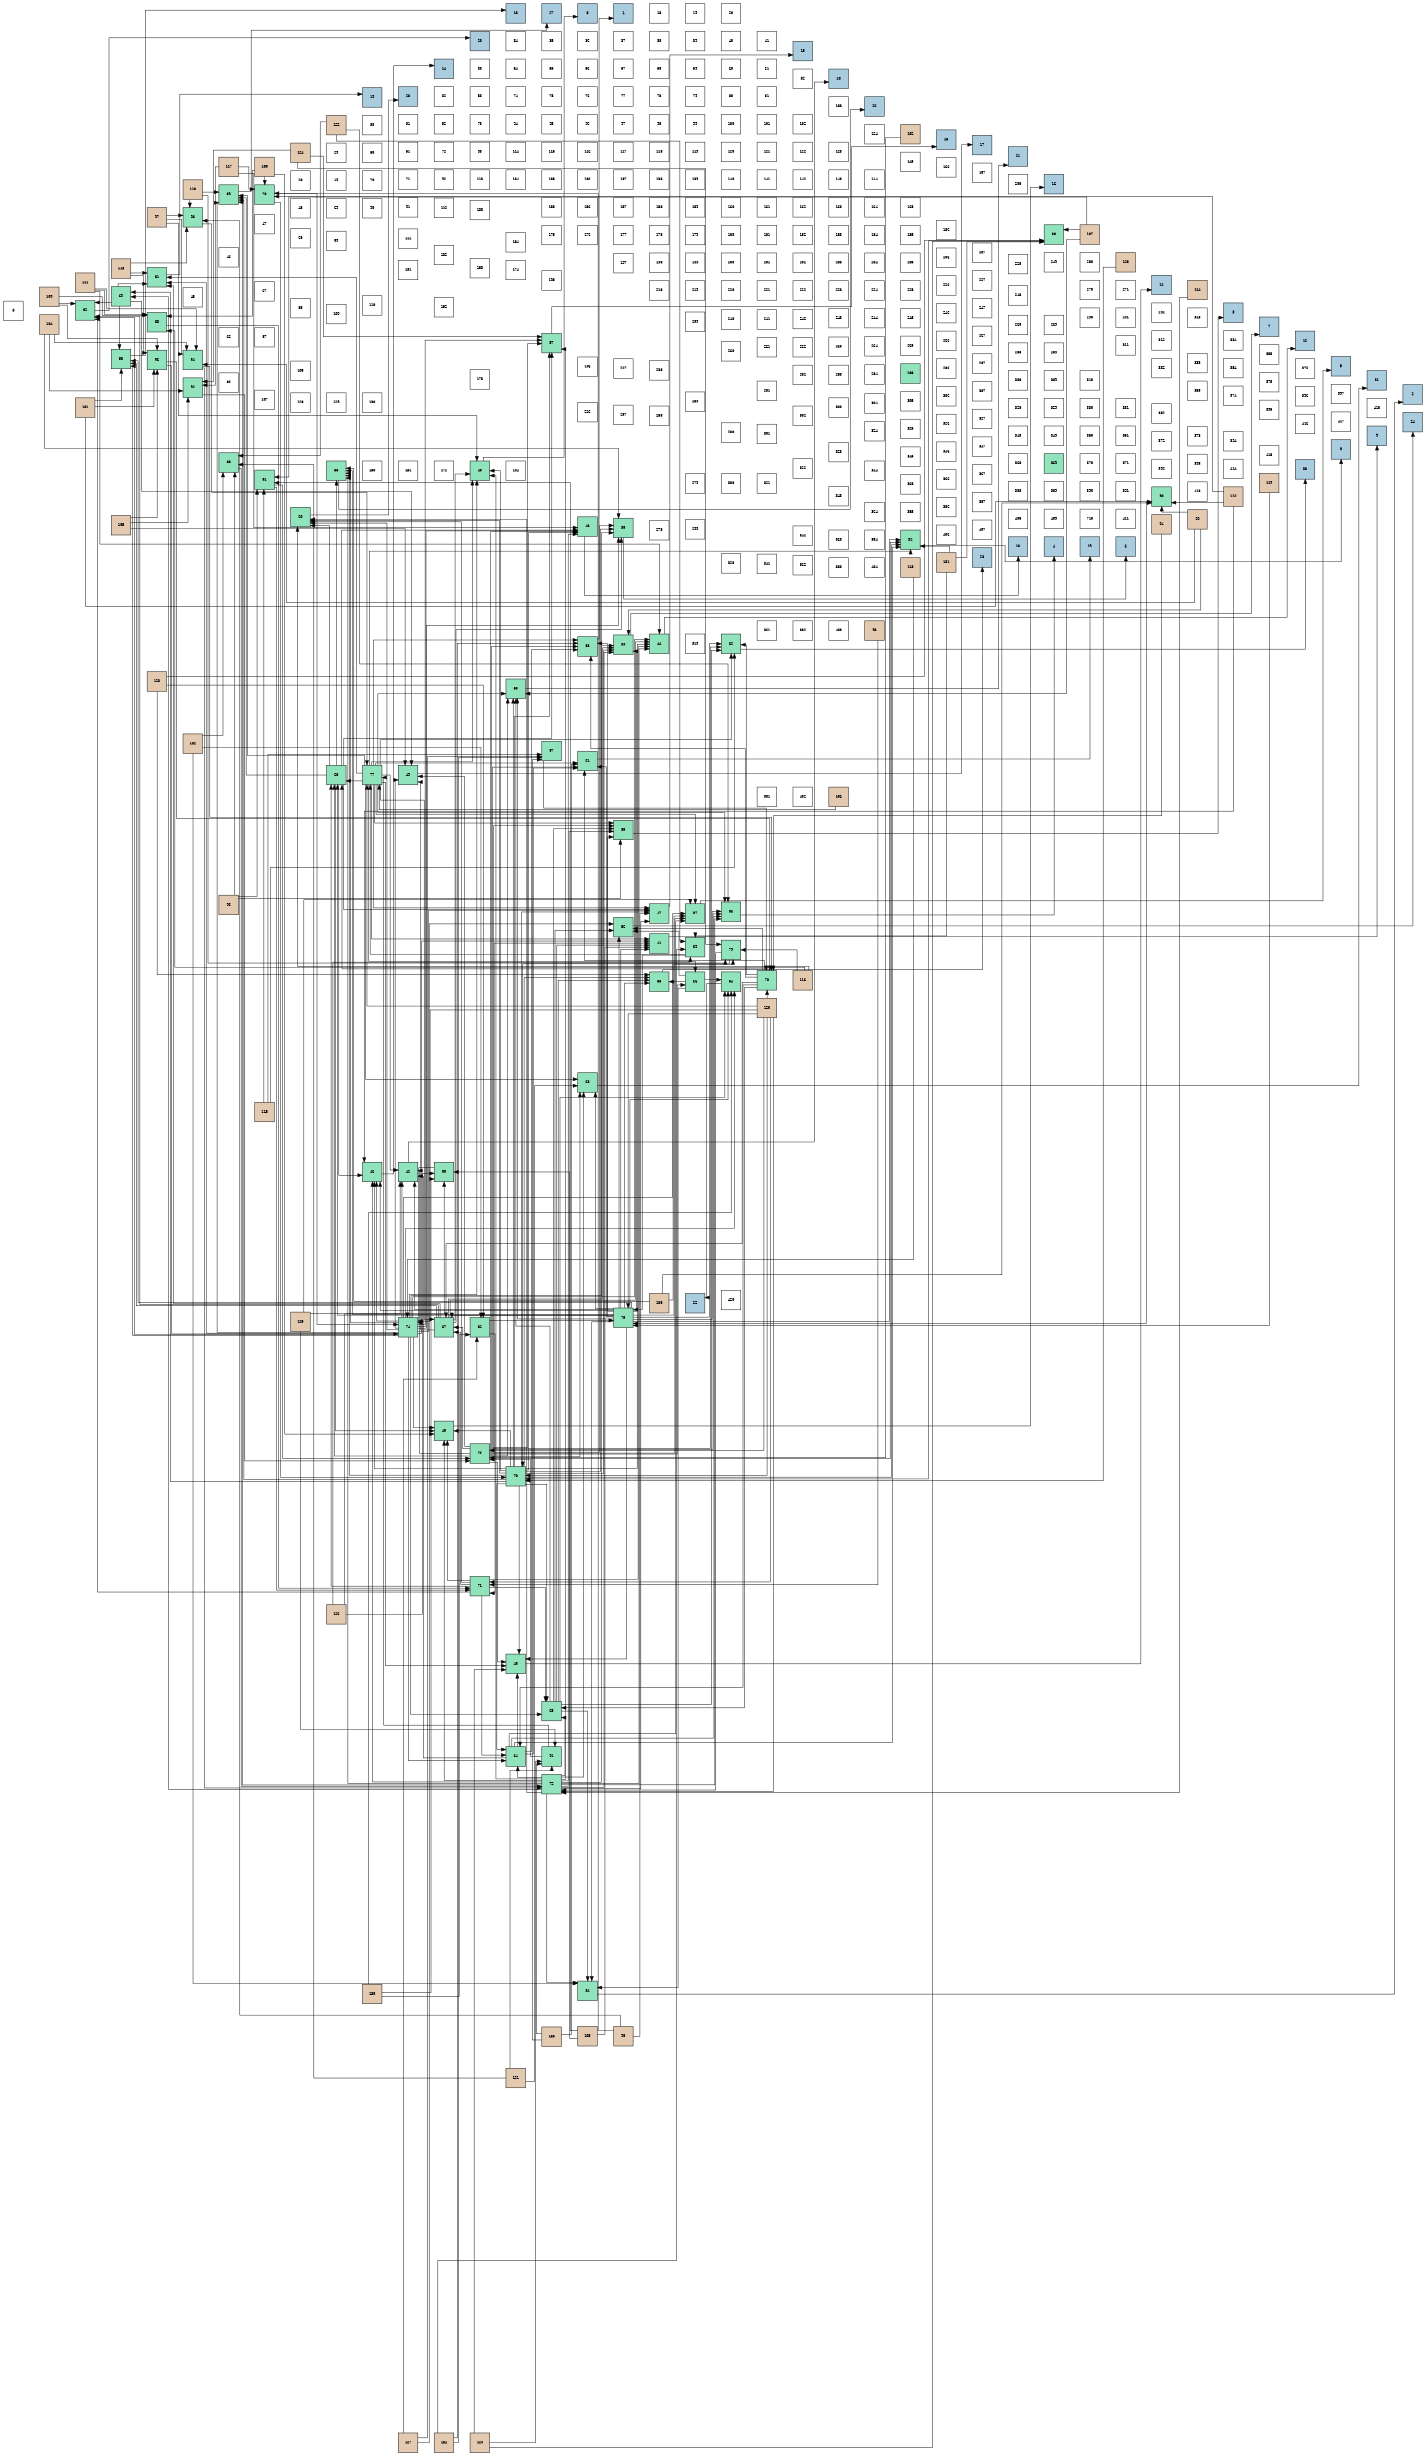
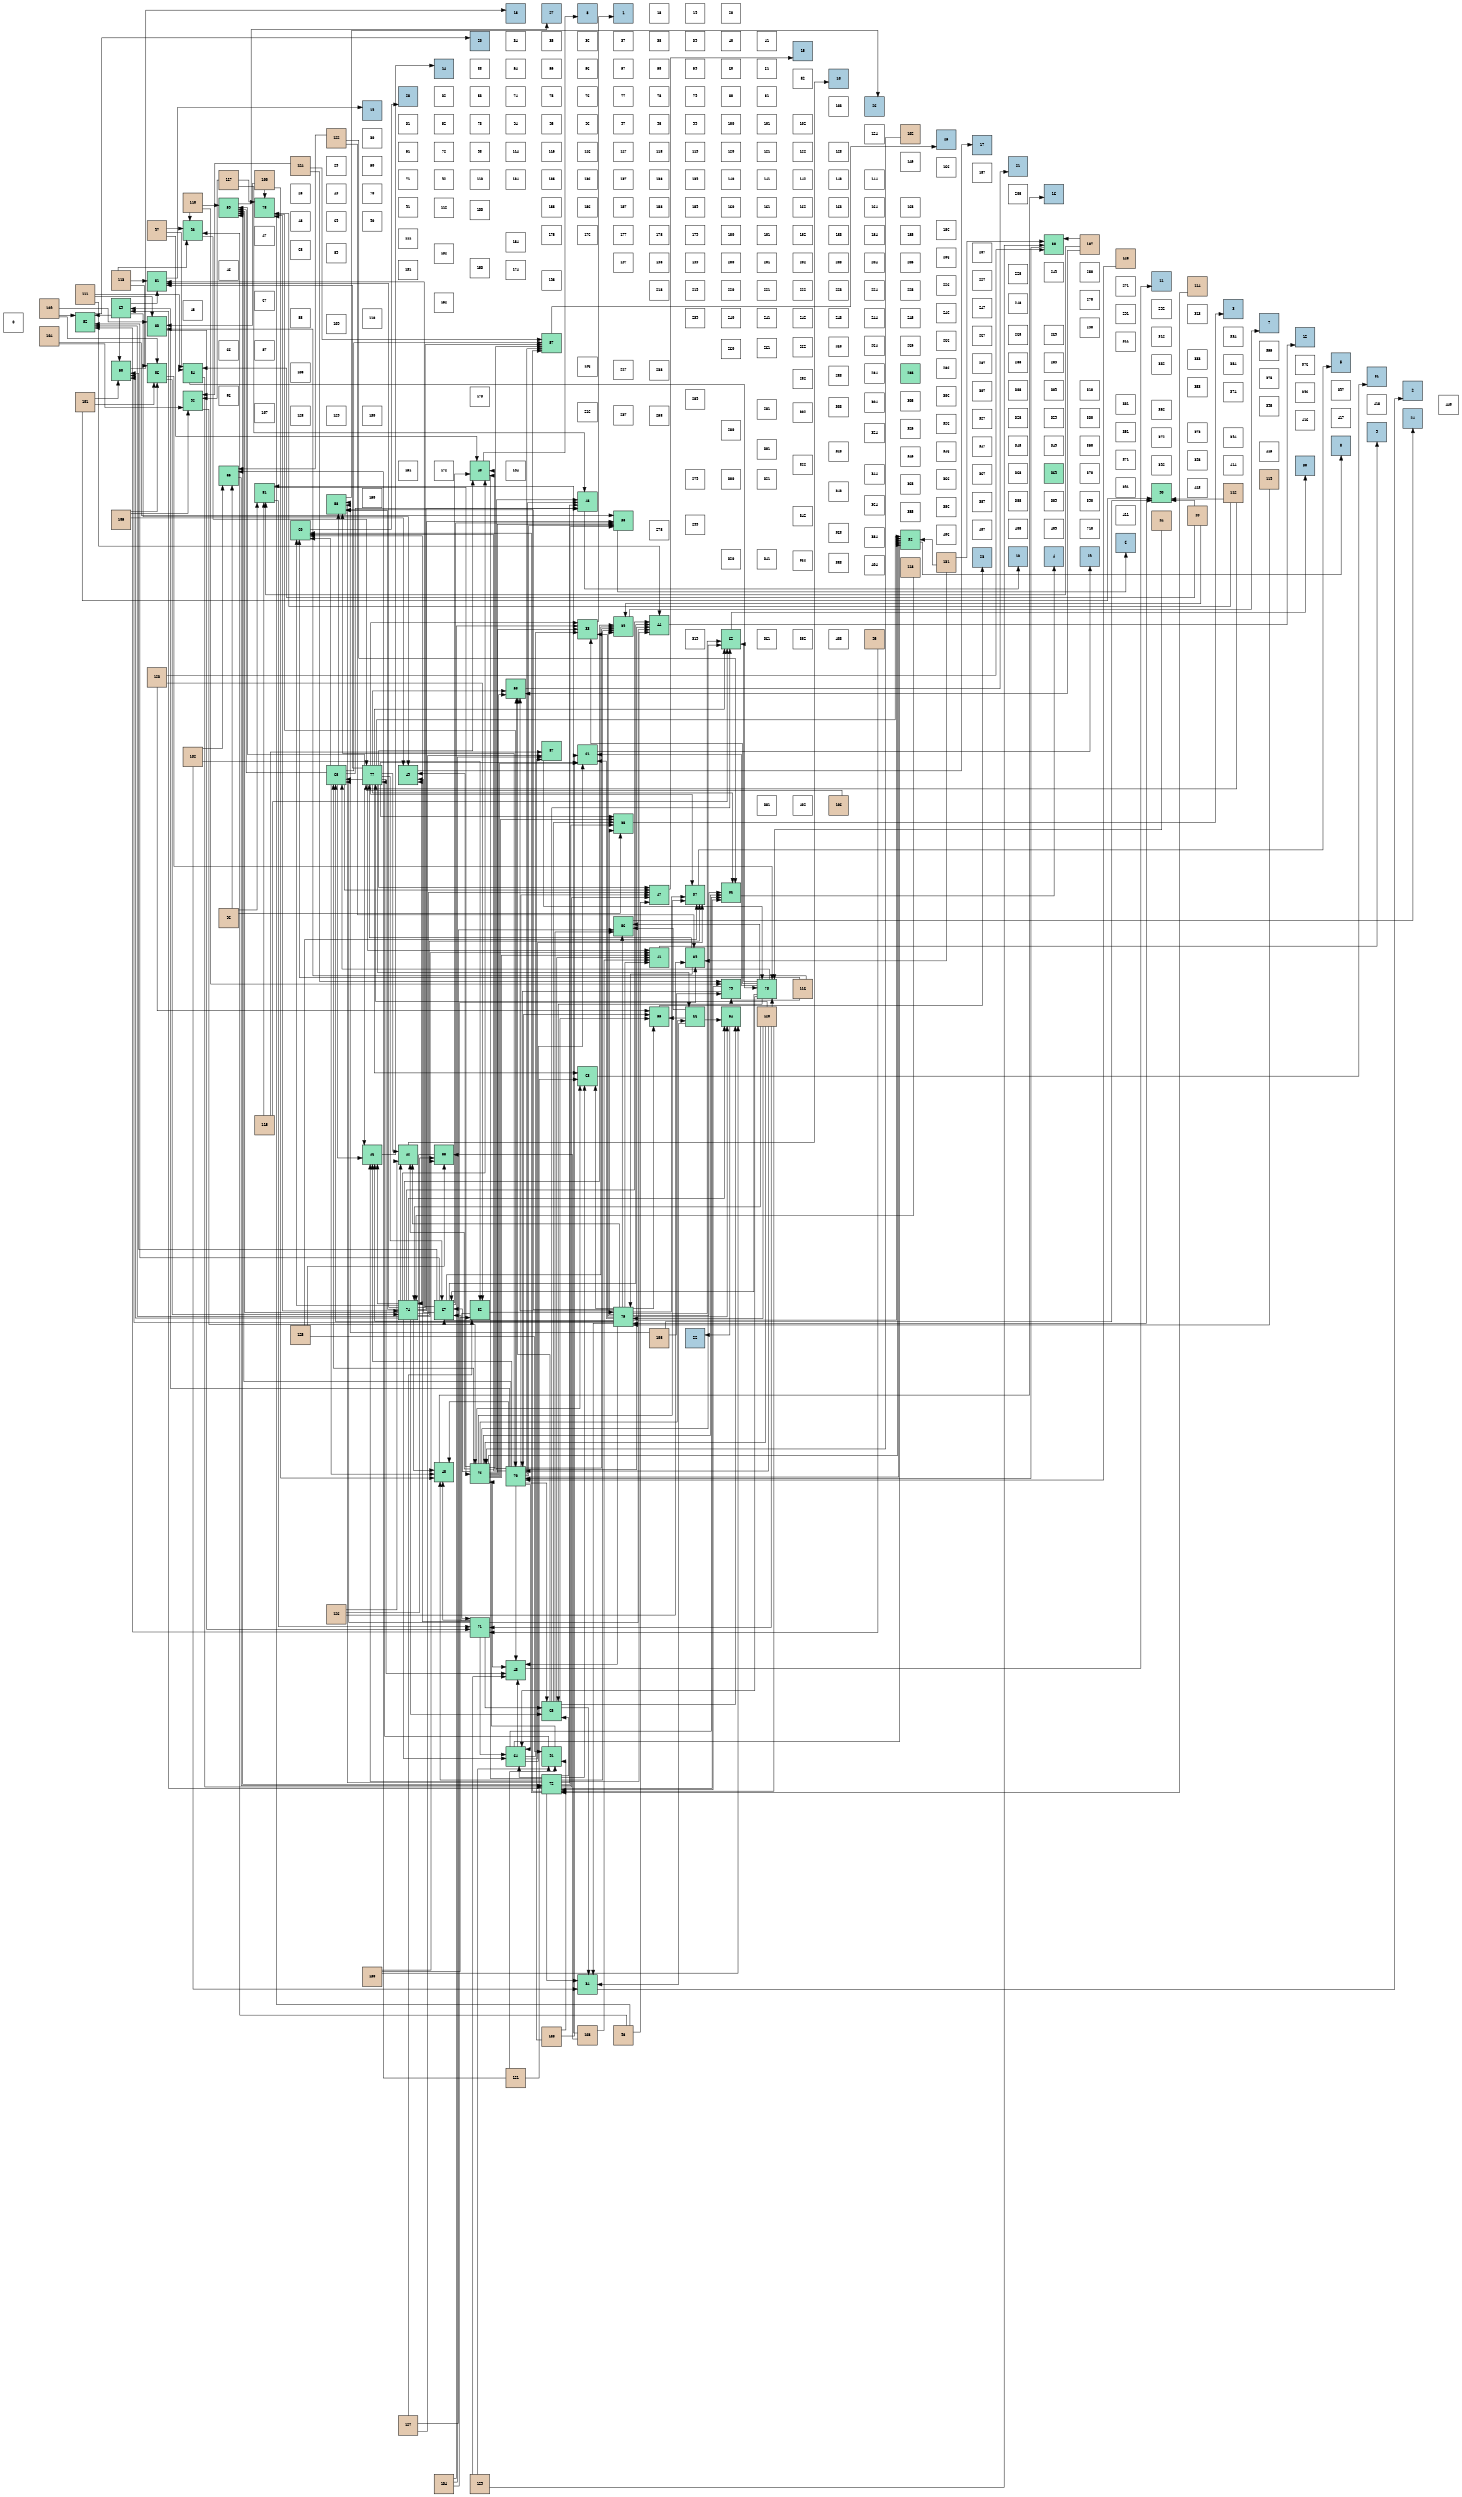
edge "104" -> "84": removed
node "440": added
node "420": removed
edge "64" -> "42": removed
